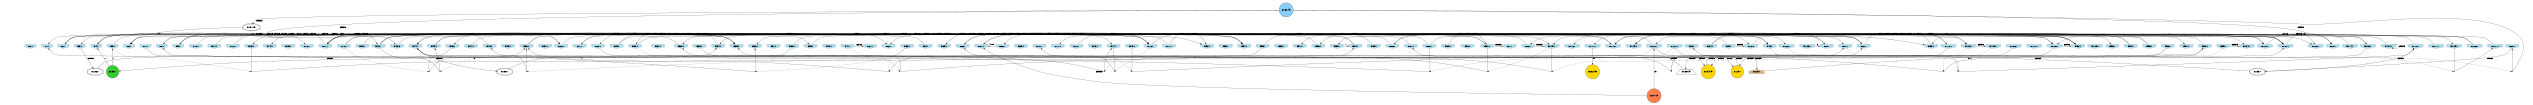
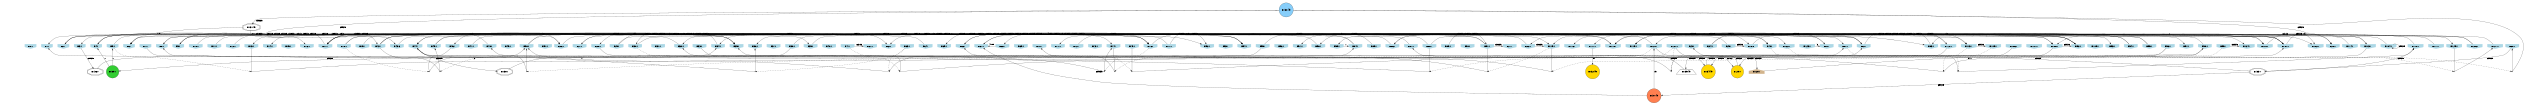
edge "#133:7" -> "#137:49": added, label "65535"
